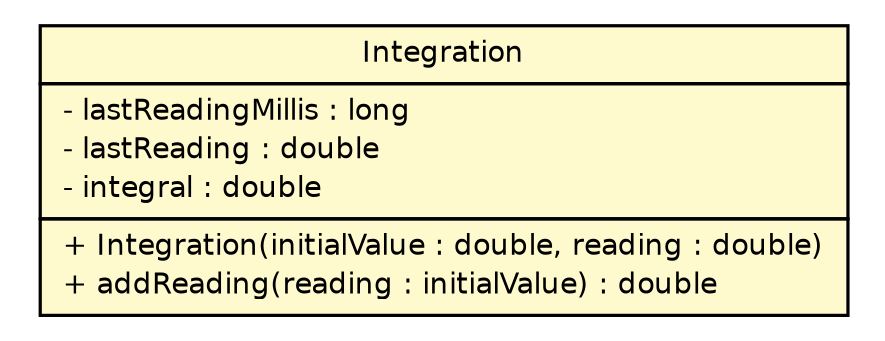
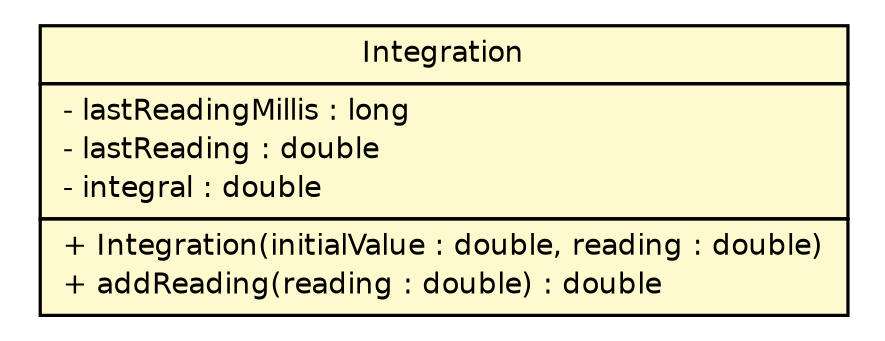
node "Integration": text "+ addReading(reading : initialValue) : double" -> "+ addReading(reading : double) : double"
